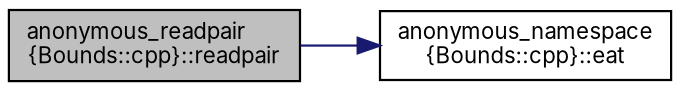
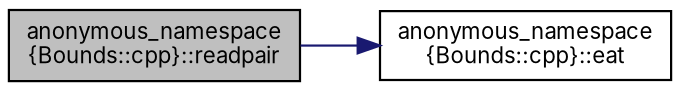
node "anonymous_readpair {Bounds::cpp}::readpair": label "anonymous_readpair {Bounds::cpp}::readpair" -> "anonymous_namespace {Bounds::cpp}::readpair"
